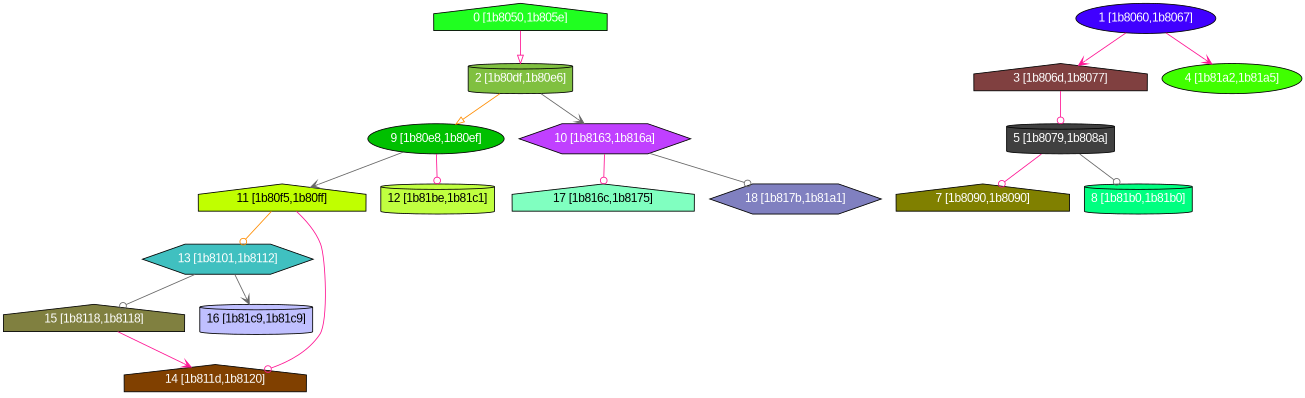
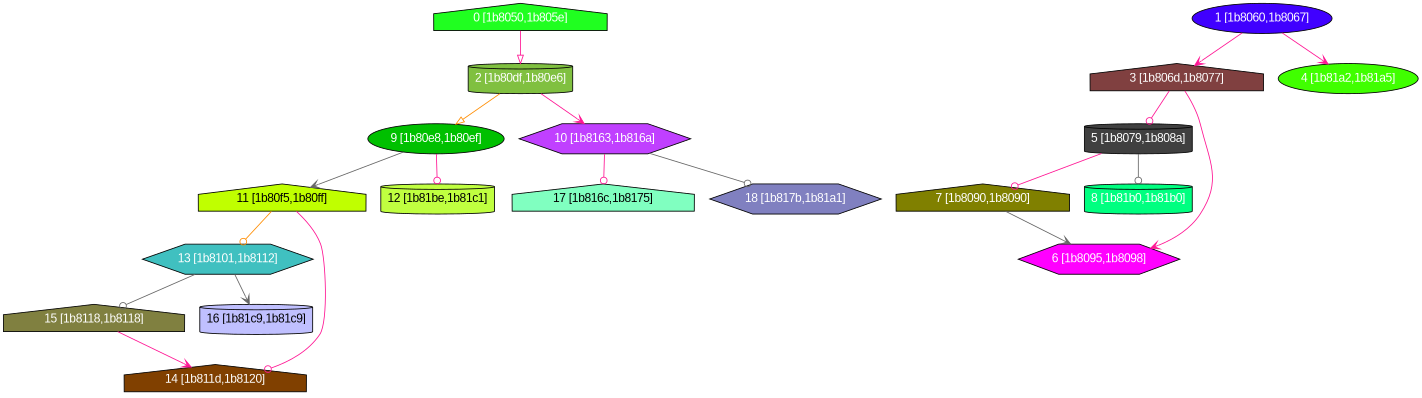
edge "2 [1b80df,1b80e6]" -> "10 [1b8163,1b816a]": color gray40 -> deeppink
node "6 [1b8095,1b8098]": added
